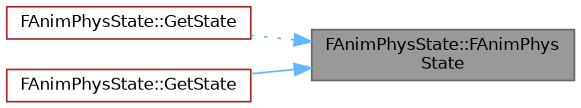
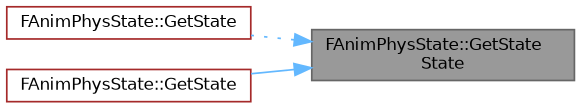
node "FAnimPhysState::FAnimPhys State": label "FAnimPhysState::FAnimPhys State" -> "FAnimPhysState::GetState State"
